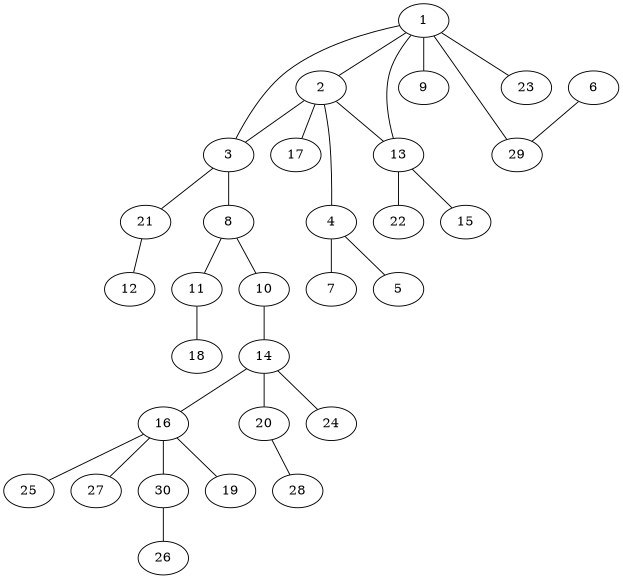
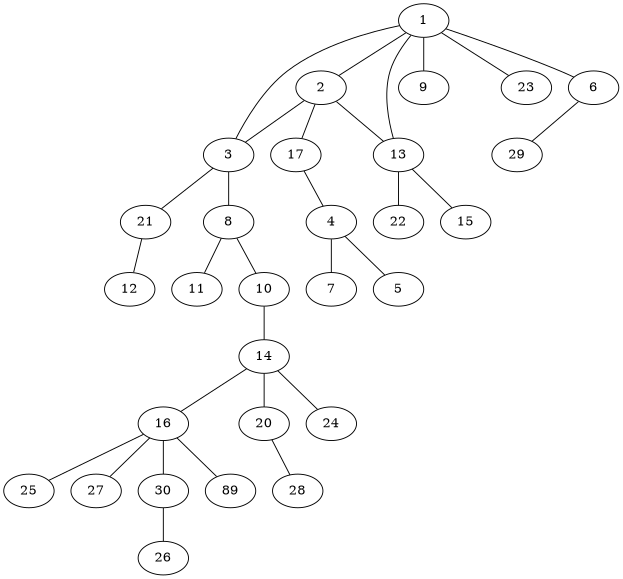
edge "1" -- "29": now "1" -- "6"
edge "2" -- "4": now "17" -- "4"
node "18": removed
node "19": label "19" -> "89"
